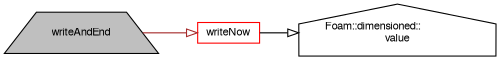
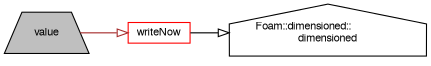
node "writeAndEnd": label "writeAndEnd" -> "value"
node "Foam::dimensioned:: value": label "Foam::dimensioned:: value" -> "Foam::dimensioned:: dimensioned"
